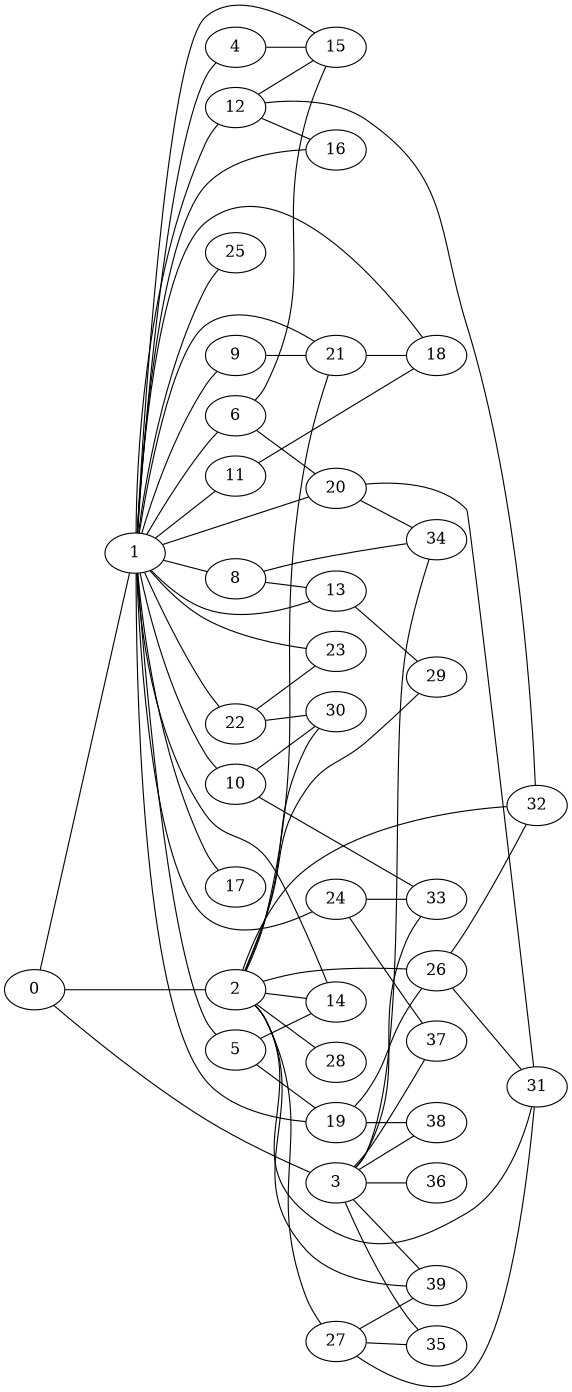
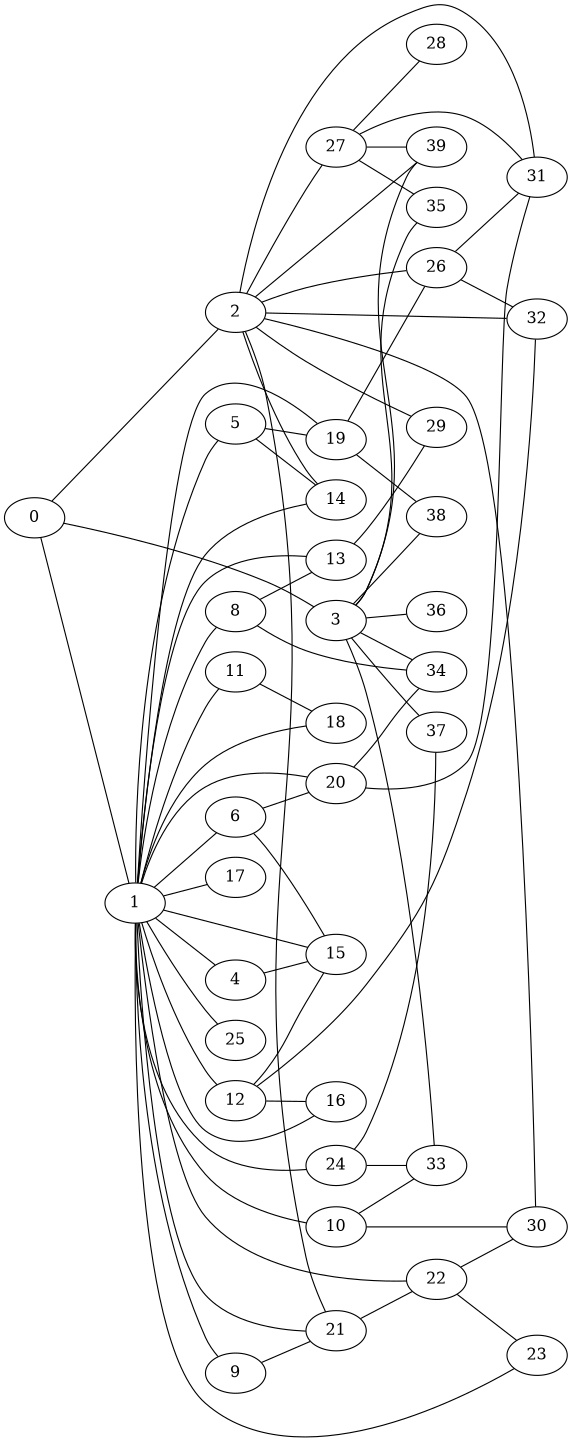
edge "21" -- "18": now "21" -- "22"
edge "2" -- "28": now "27" -- "28"
